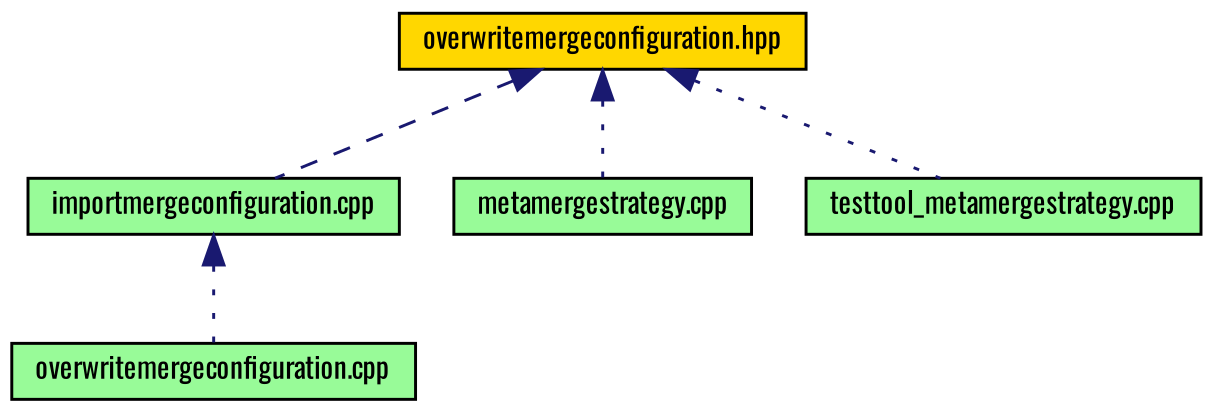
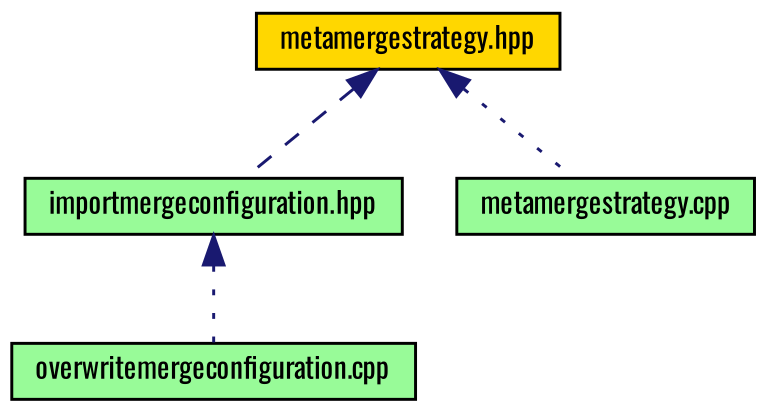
node "overwritemergeconfiguration.hpp": label "overwritemergeconfiguration.hpp" -> "metamergestrategy.hpp"
node "importmergeconfiguration.cpp": label "importmergeconfiguration.cpp" -> "importmergeconfiguration.hpp"
node "testtool_metamergestrategy.cpp": removed
